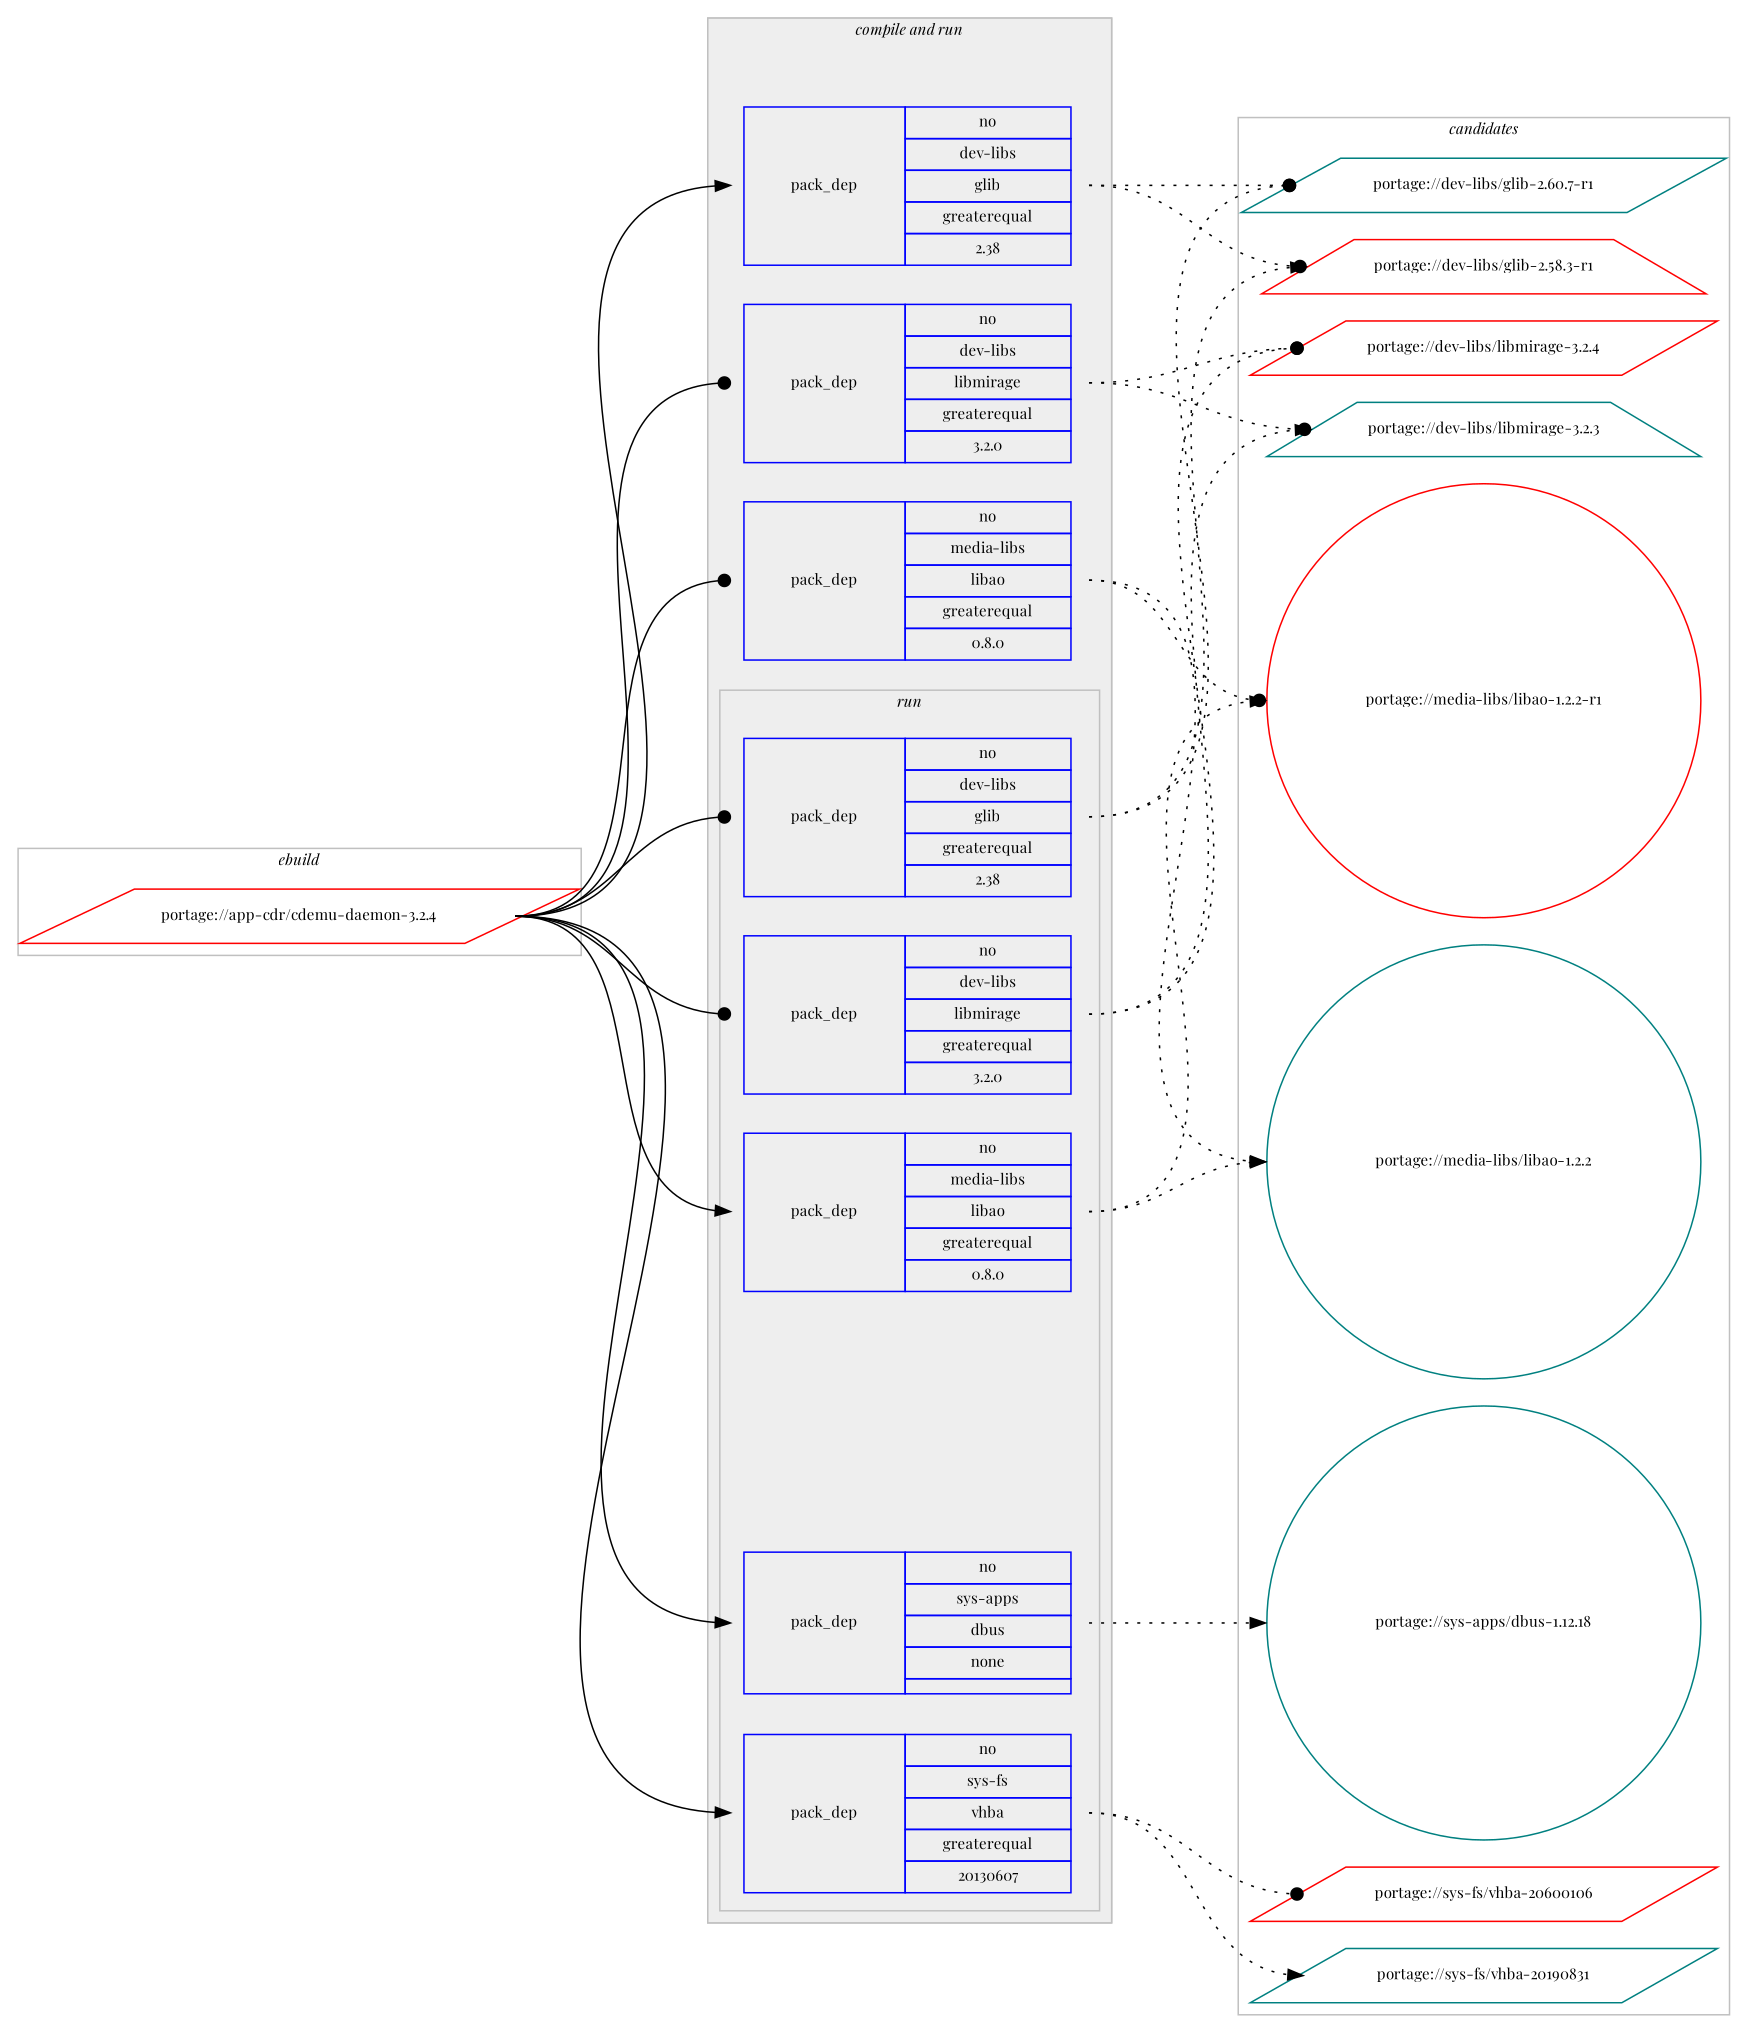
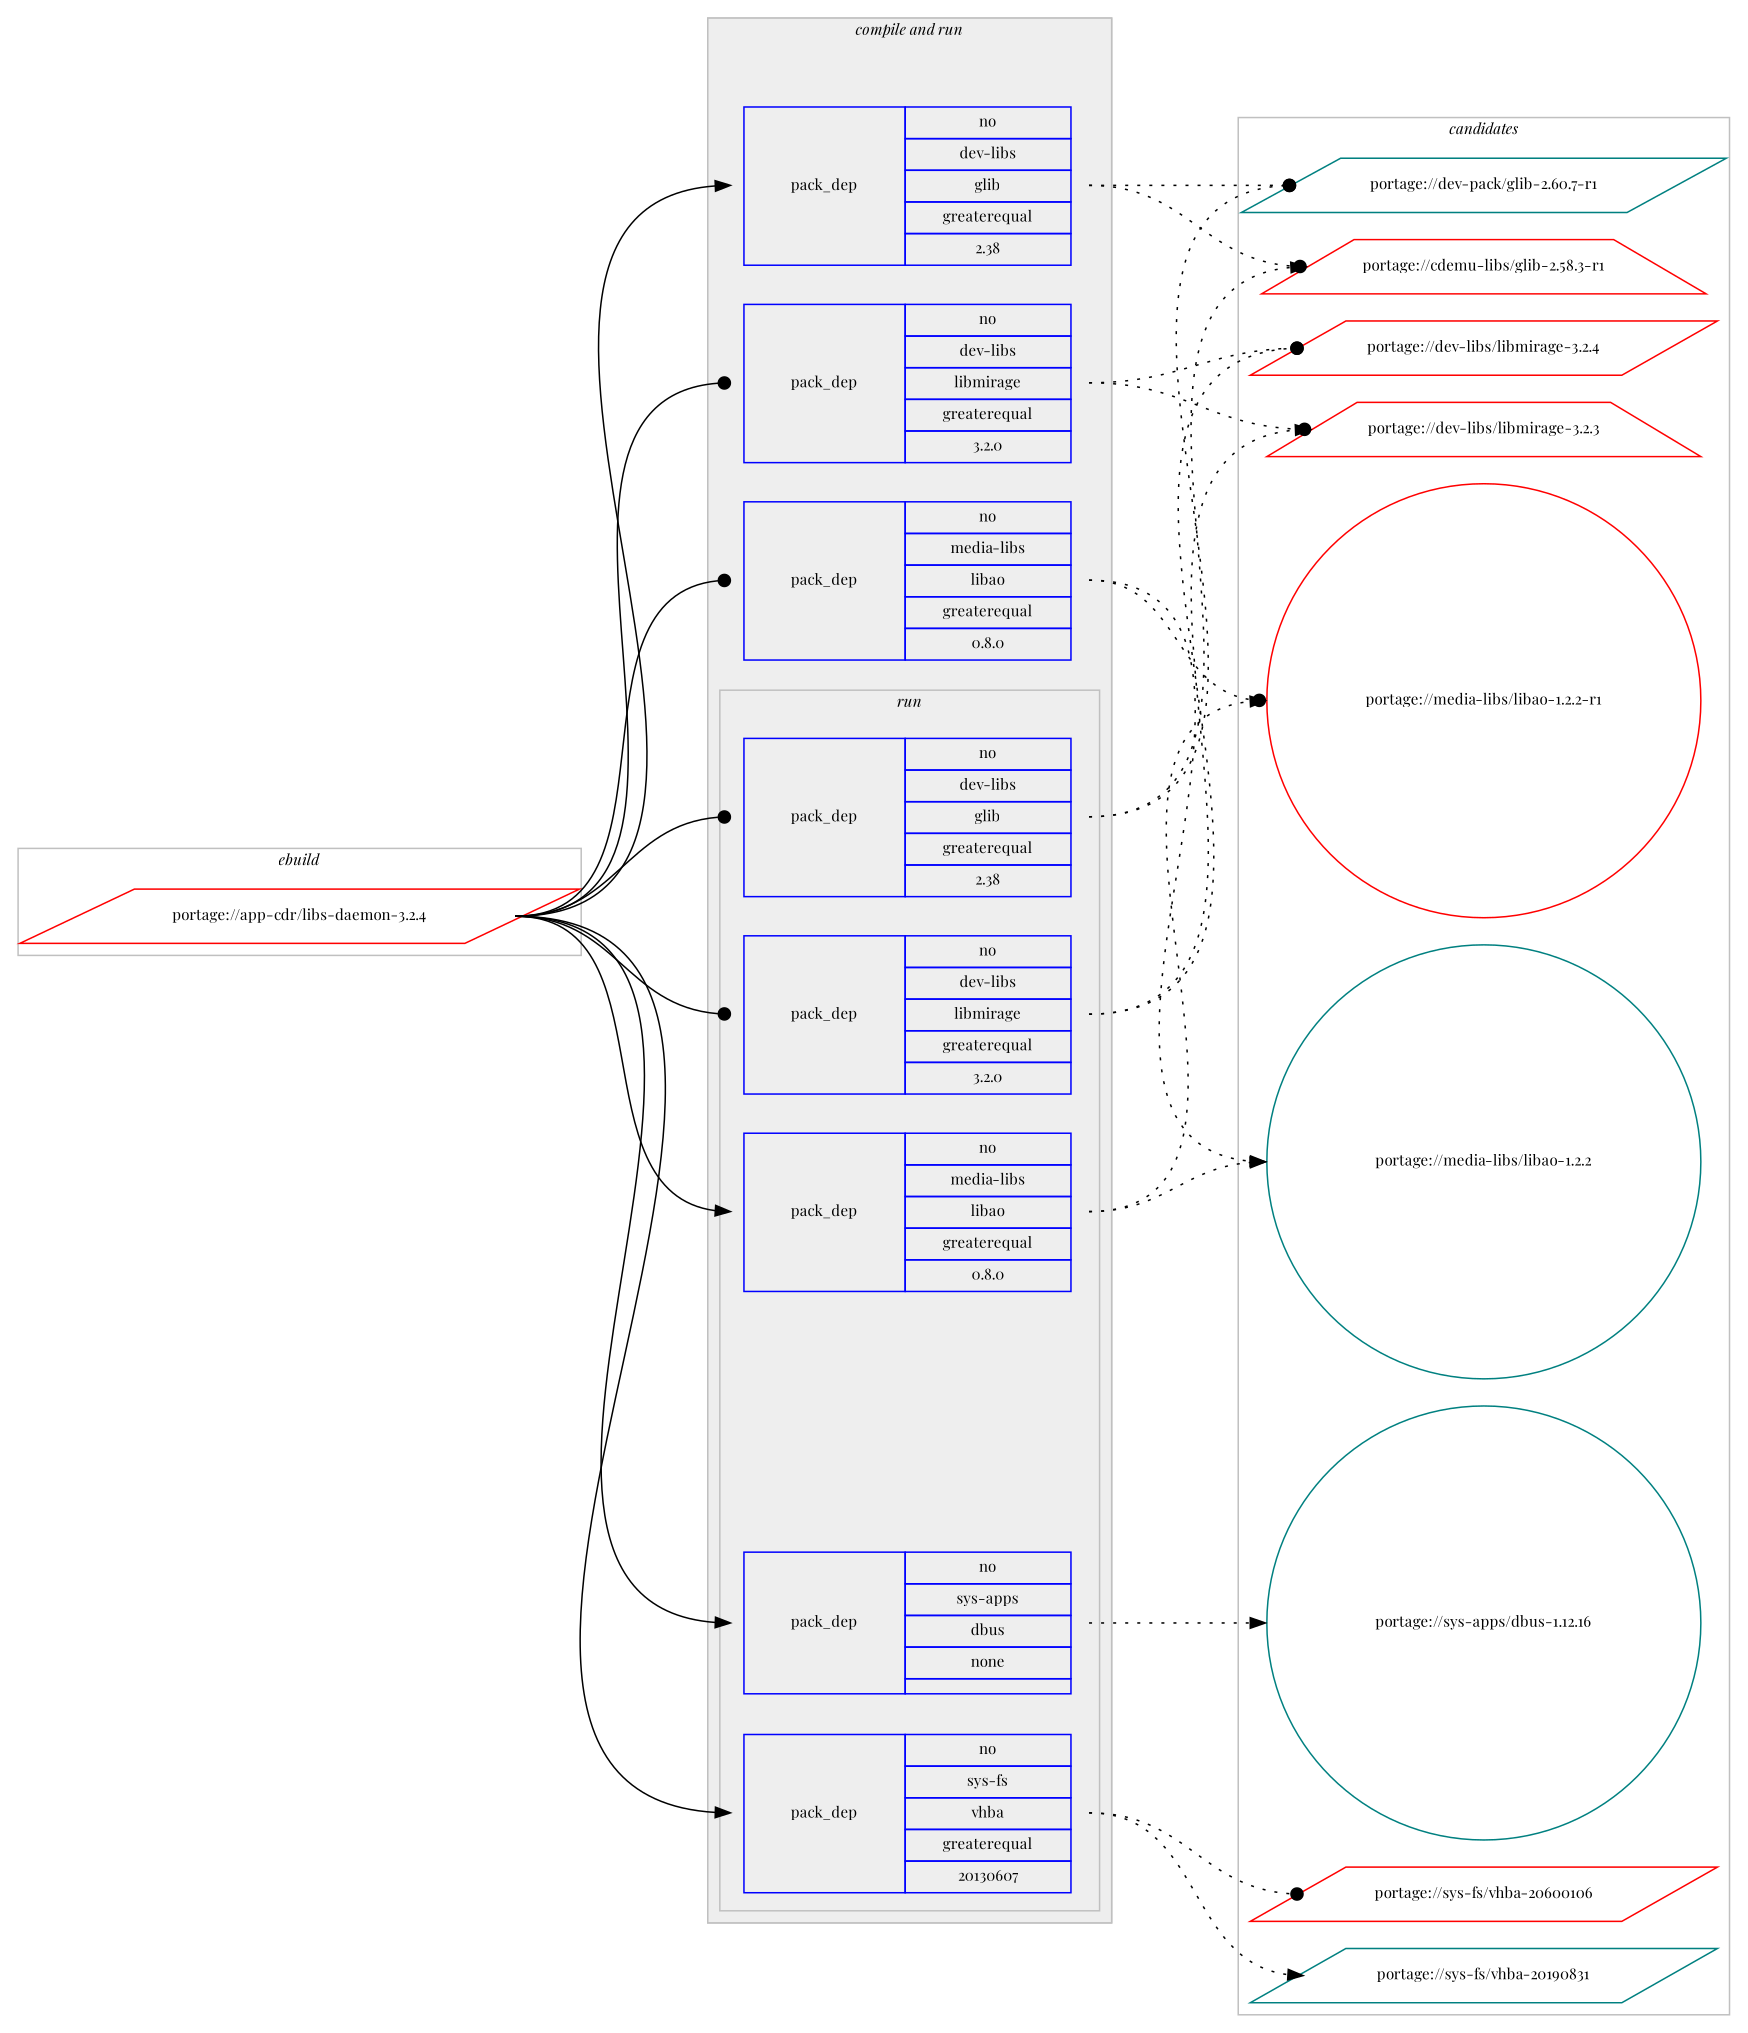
node "portage://dev-libs/glib-2.60.7-r1": label "portage://dev-libs/glib-2.60.7-r1" -> "portage://dev-pack/glib-2.60.7-r1"
node "portage://dev-libs/glib-2.58.3-r1": label "portage://dev-libs/glib-2.58.3-r1" -> "portage://cdemu-libs/glib-2.58.3-r1"
node "portage://dev-libs/libmirage-3.2.3": color teal -> red
node "portage://app-cdr/cdemu-daemon-3.2.4": label "portage://app-cdr/cdemu-daemon-3.2.4" -> "portage://app-cdr/libs-daemon-3.2.4"
node "portage://sys-apps/dbus-1.12.18": label "portage://sys-apps/dbus-1.12.18" -> "portage://sys-apps/dbus-1.12.16"
